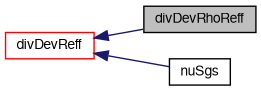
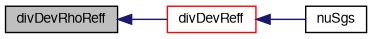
edge "divDevRhoReff" -> "divDevReff": reversed
